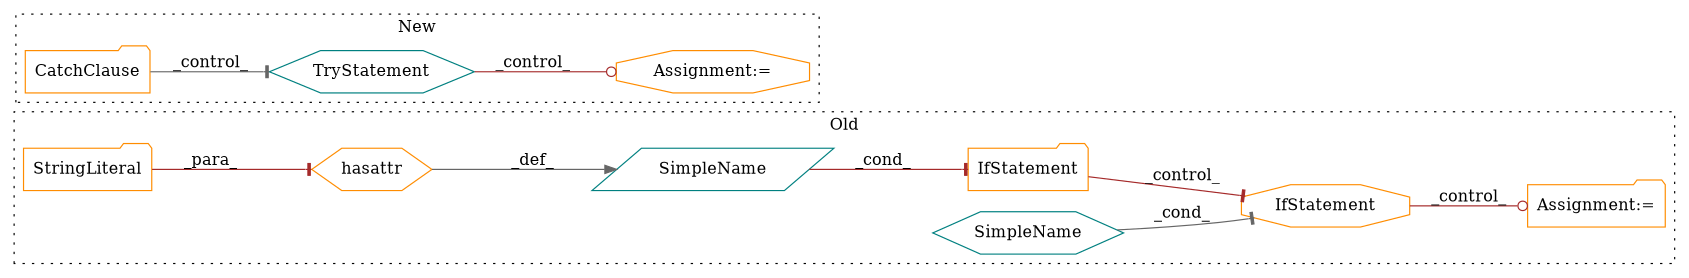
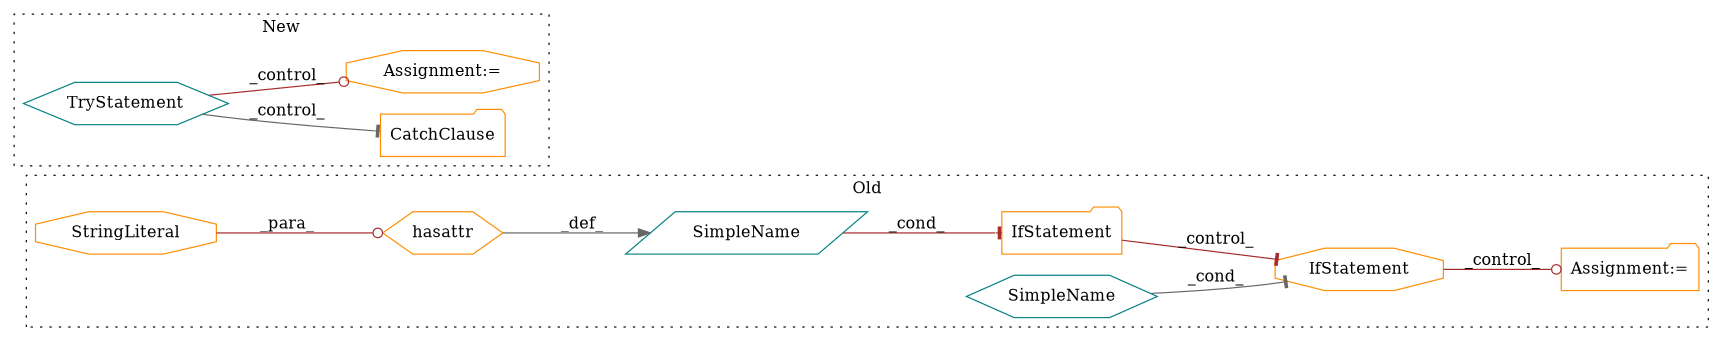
edge "CatchClause" -> "TryStatement": reversed
node "StringLiteral": shape folder -> octagon
edge "StringLiteral" -> "hasattr": arrowhead tee -> odot
